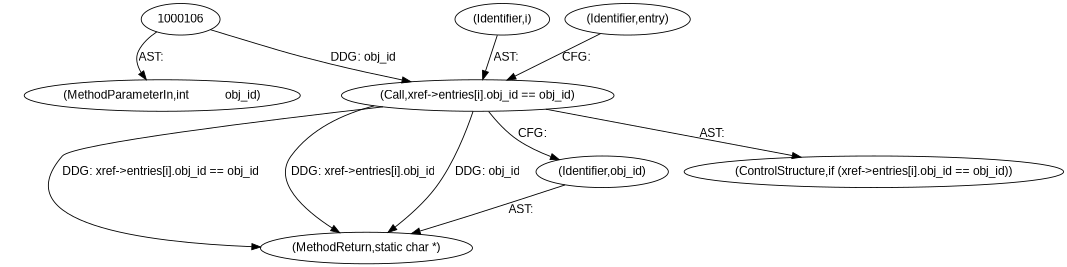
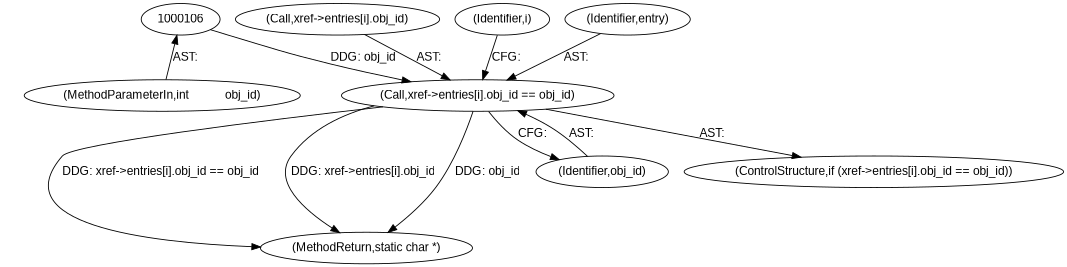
node "(Call,xref->entries[i].obj_id)": added
edge "1000106" -> "(MethodParameterIn,int           obj_id)": reversed
edge "(Identifier,i)" -> "(Call,xref->entries[i].obj_id == obj_id)": label "AST: " -> "CFG: "
edge "(Identifier,entry)" -> "(Call,xref->entries[i].obj_id == obj_id)": label "CFG: " -> "AST: "
edge "(Identifier,obj_id)" -> "(MethodReturn,static char *)": now "(Identifier,obj_id)" -> "(Call,xref->entries[i].obj_id == obj_id)"
